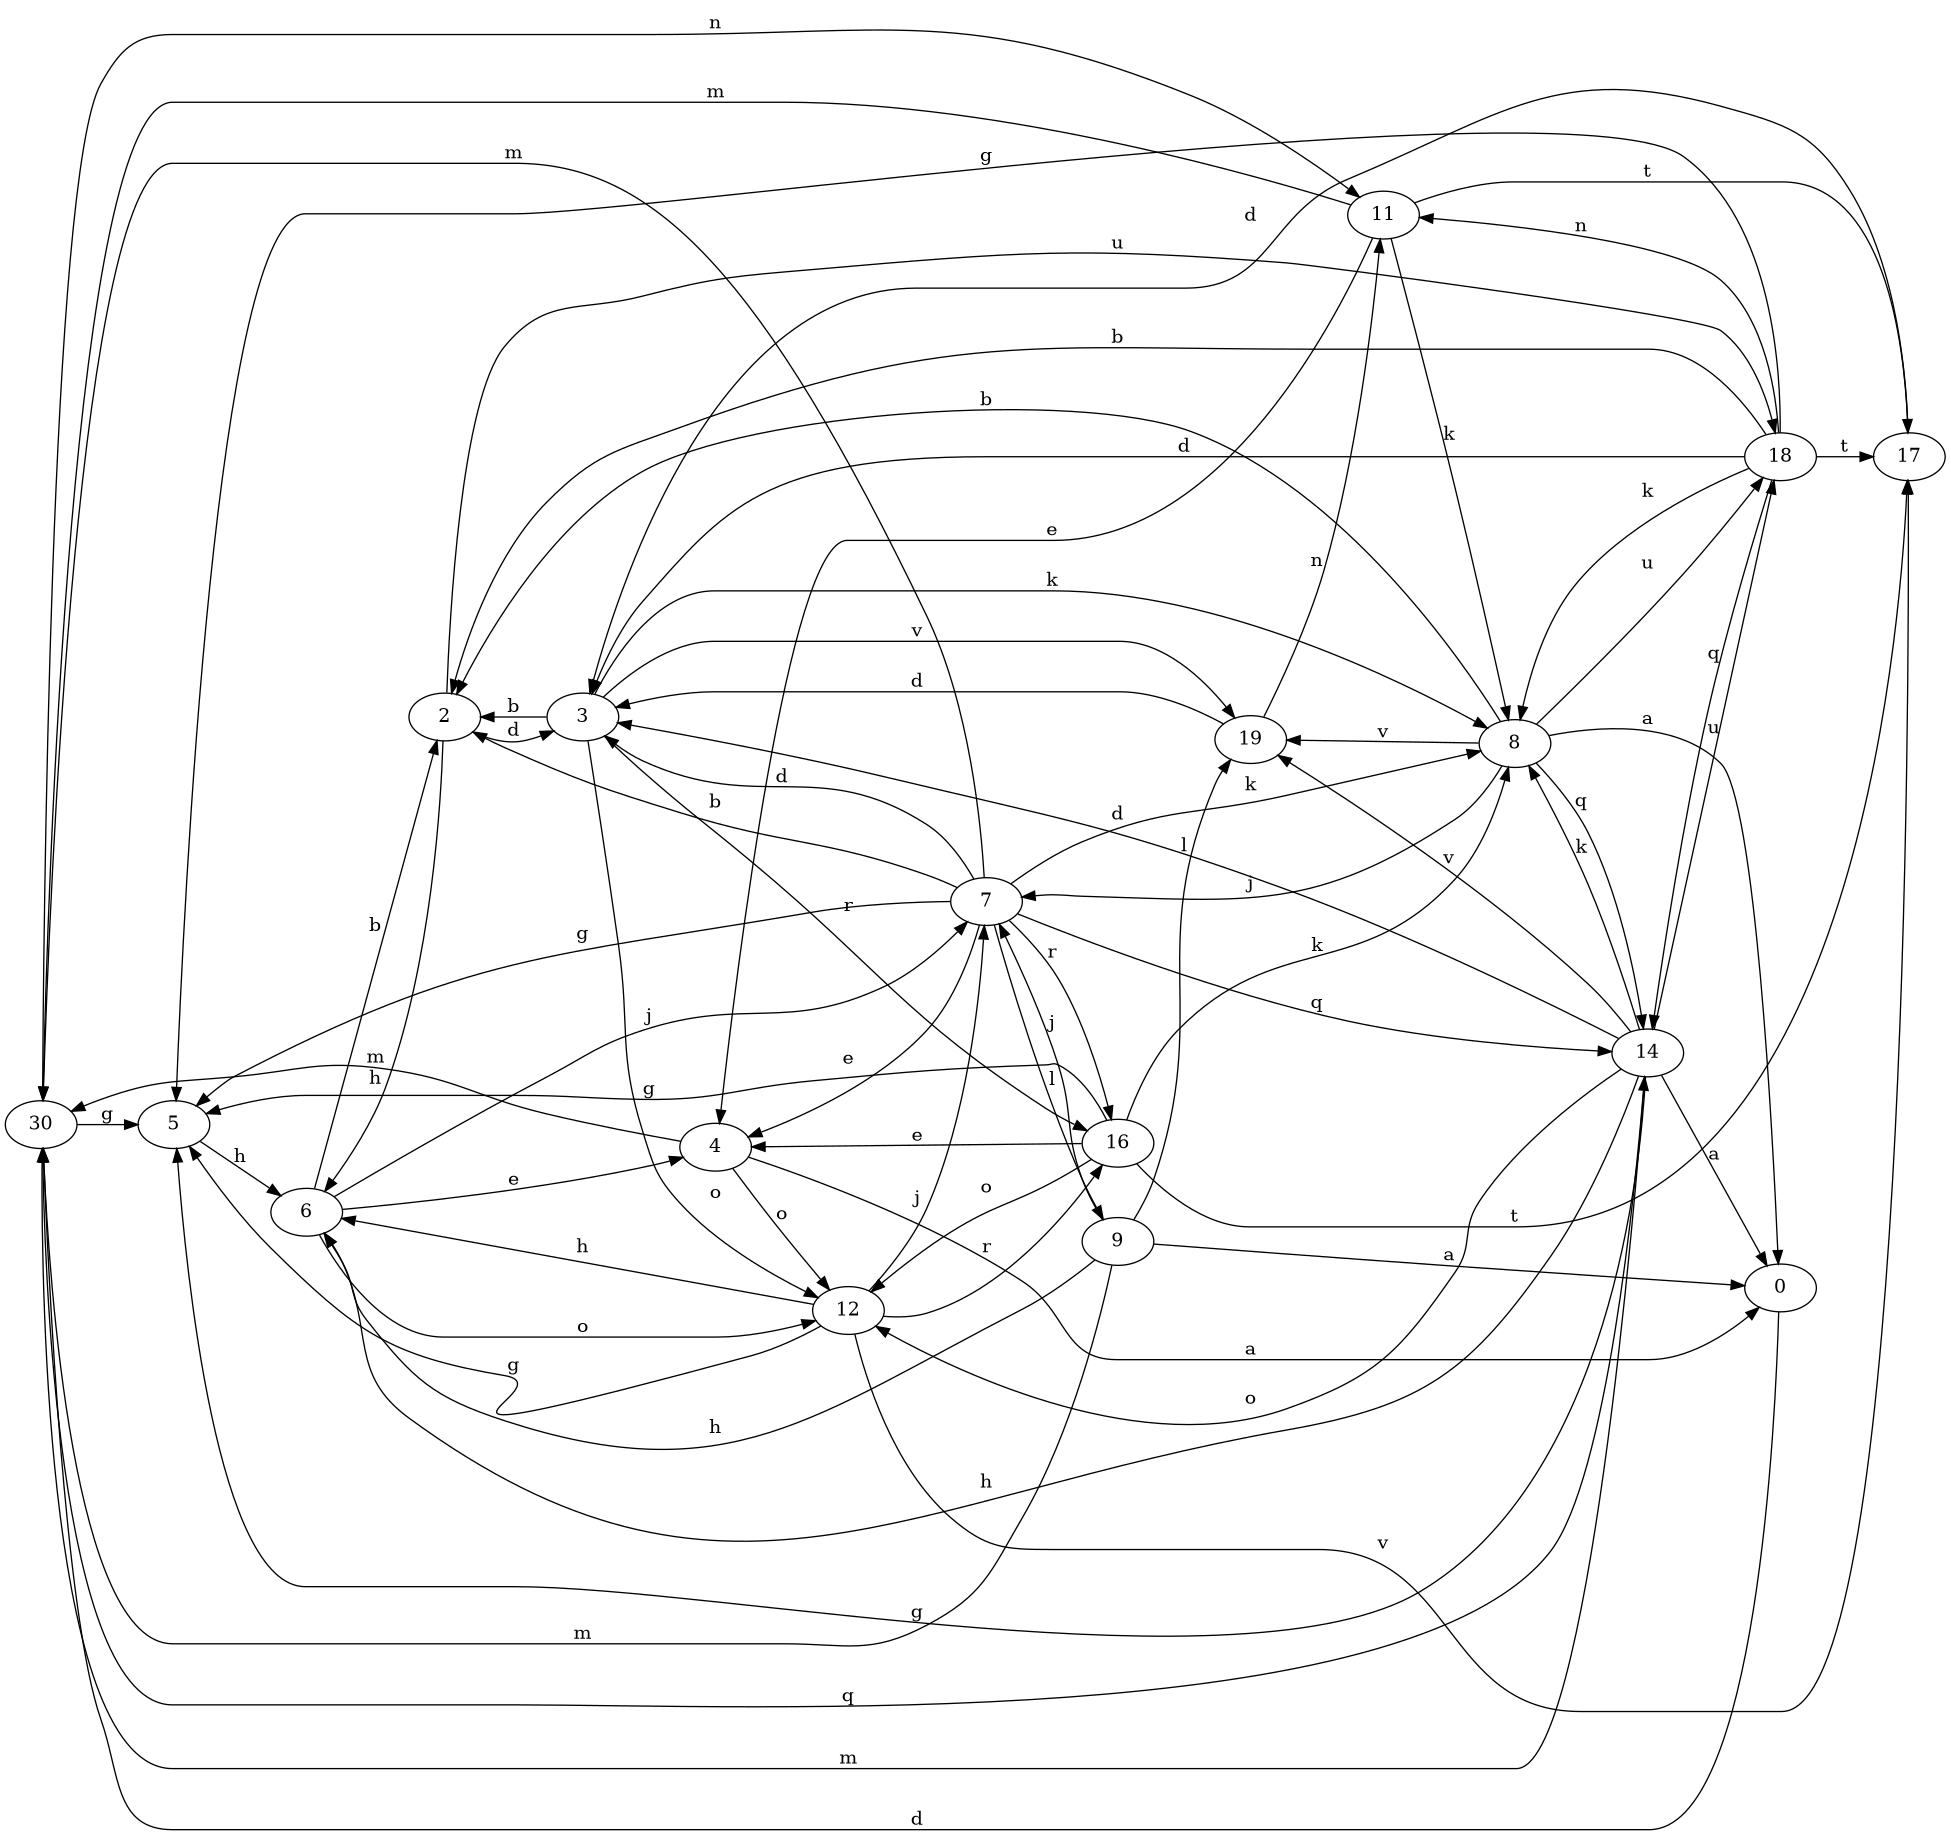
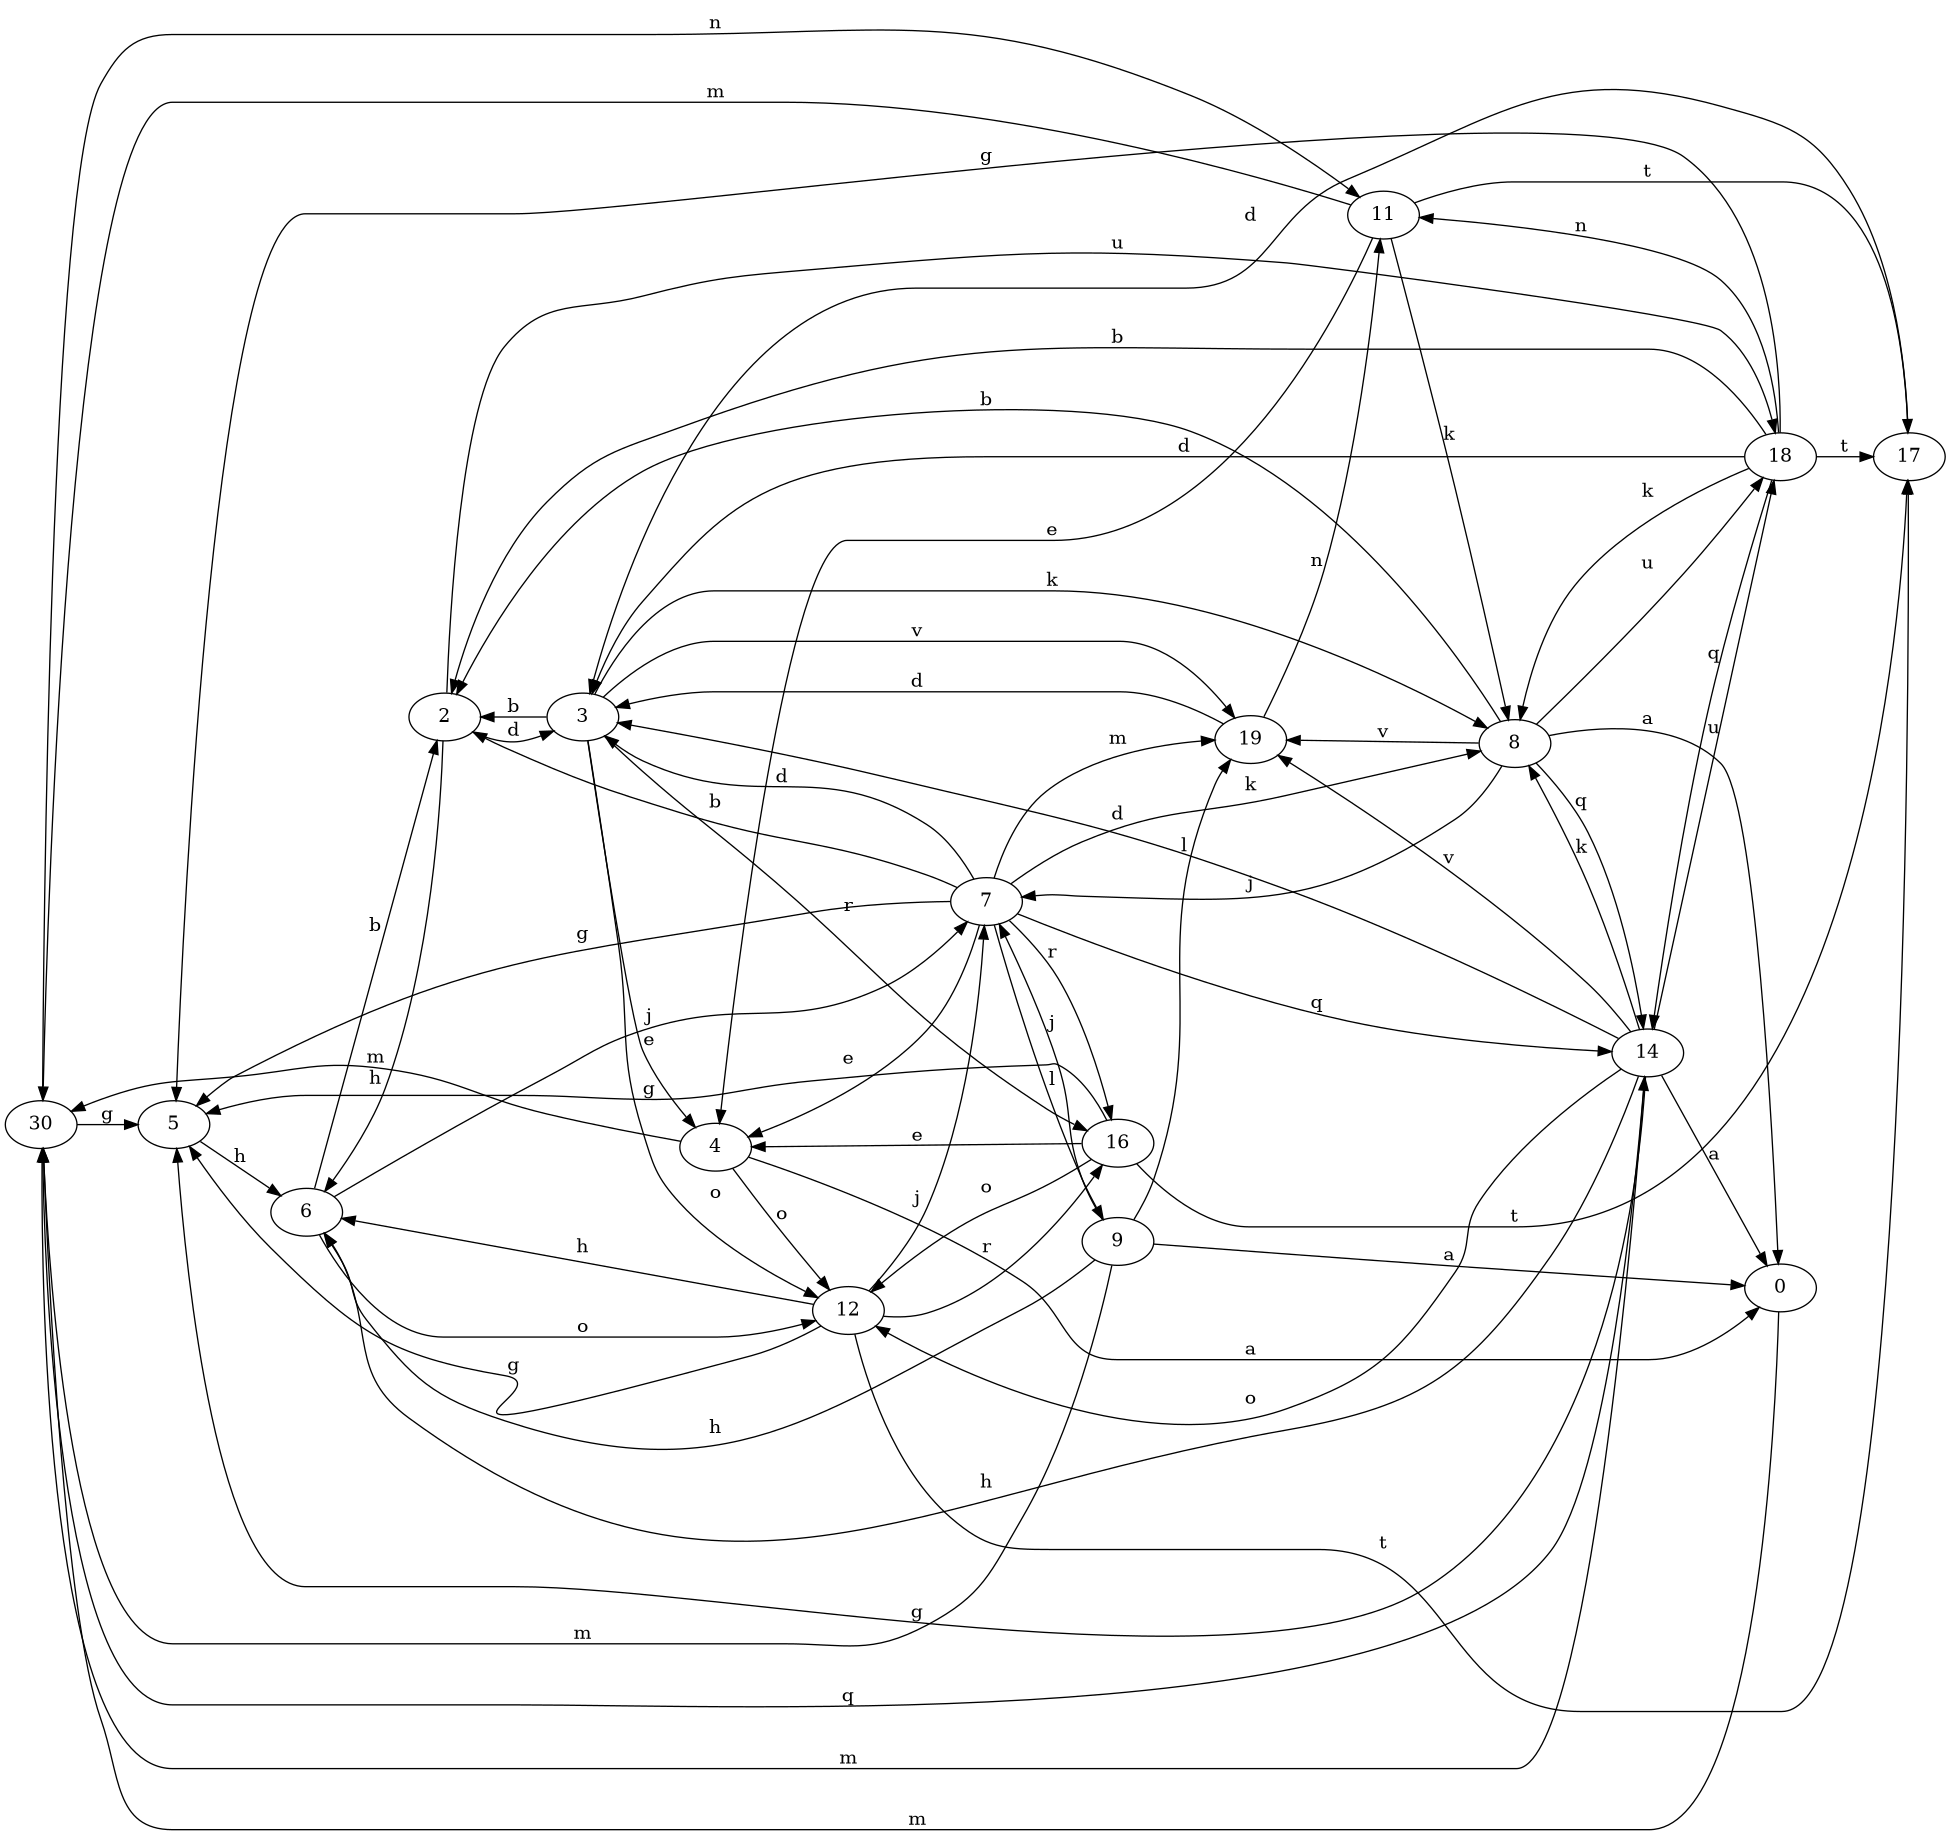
edge "7" -> "30": now "7" -> "19"
edge "16" -> "8": removed, label "k"
edge "6" -> "4": now "3" -> "4"
edge "12" -> "17": label "v" -> "t"
edge "0" -> "30": label "d" -> "m"
